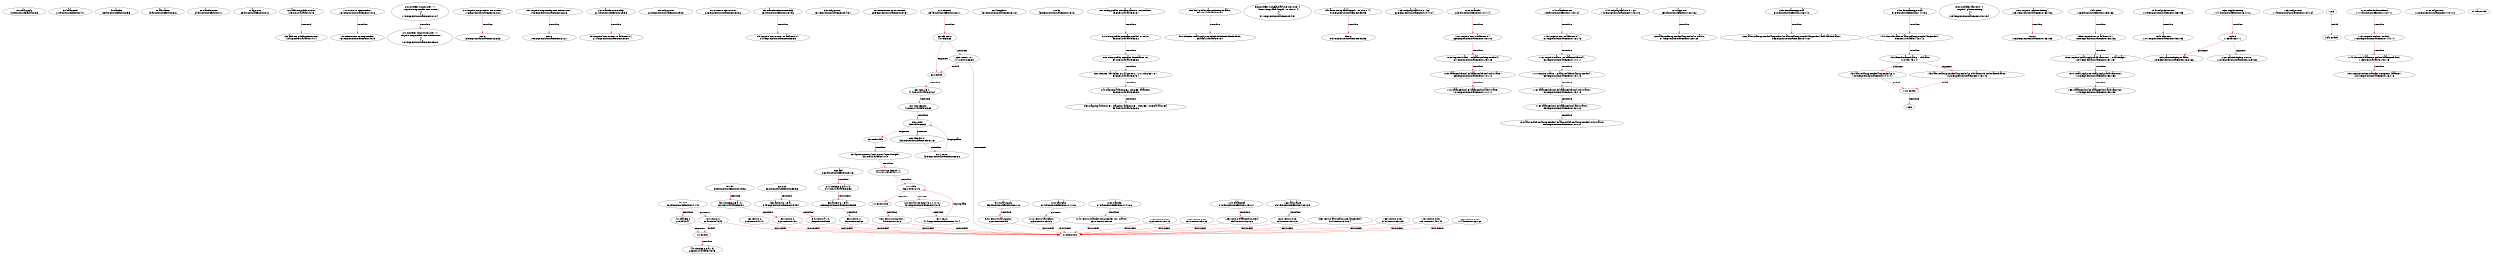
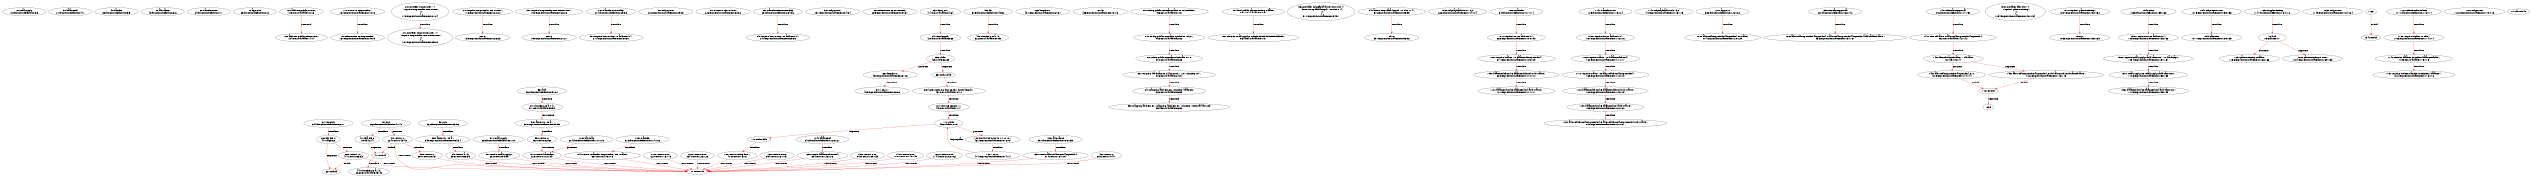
node "13_ address public mintOwner; 134-spender_variable-14-14": label "13_ address public mintOwner; 134-spender_variable-14-14" -> "13_ address public mintOwner; 134-new_variable-14-14"
edge "62_ end_if" -> "63_ uint j = i; 414-new_variable-64-64": removed, label "next_line"
edge "67_ j /= 10; 433-expression_statement-68-68" -> "65_ while 425-while-66-69": removed, label "loop_update"
edge "132_ allowance 897-function_definition-133-135" -> "130_ return true; 894-return-131-131": now "132_ allowance 897-function_definition-133-135" -> "133_ return allowed[_owner][_spender]; 914-return-134-134"
edge "49_ uint256 c = a / b; 322-new_variable-50-50" -> "50_ return c; 330-return-51-51": now "42_ return 0; 284-return-43-43" -> "50_ return c; 330-return-51-51"
edge "59_ return c; 392-return-60-60" -> "0_ exit_node": now "59_ return c; 392-return-60-60" -> "101_ return hardCap_; 613-return-102-102"
